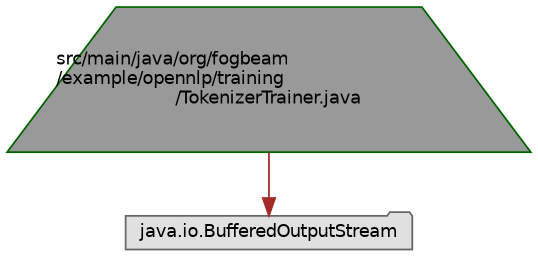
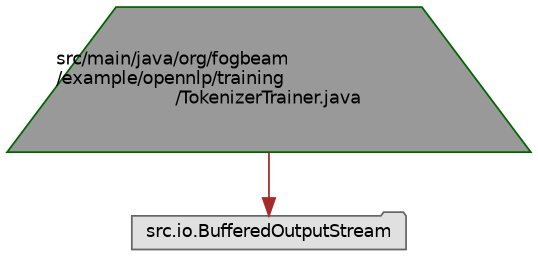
node "java.io.BufferedOutputStream": label "java.io.BufferedOutputStream" -> "src.io.BufferedOutputStream"
